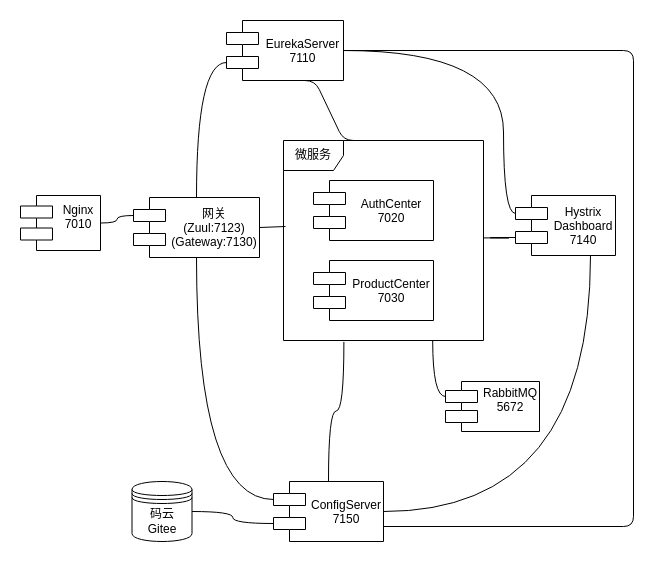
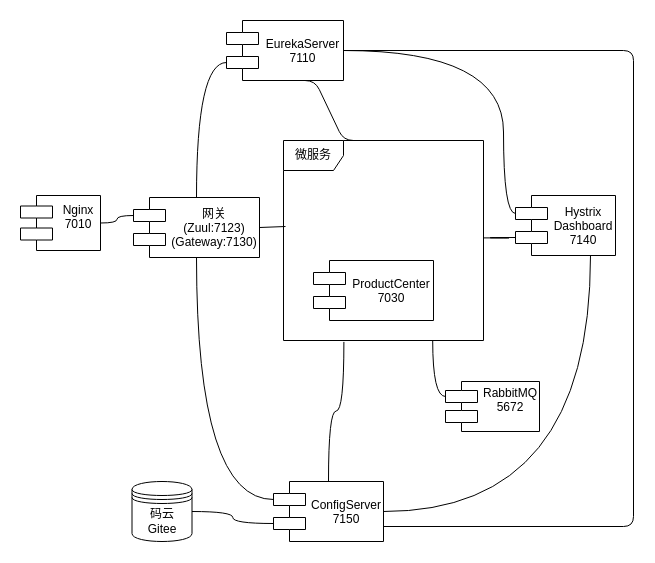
node "AuthCenter 7020": removed
